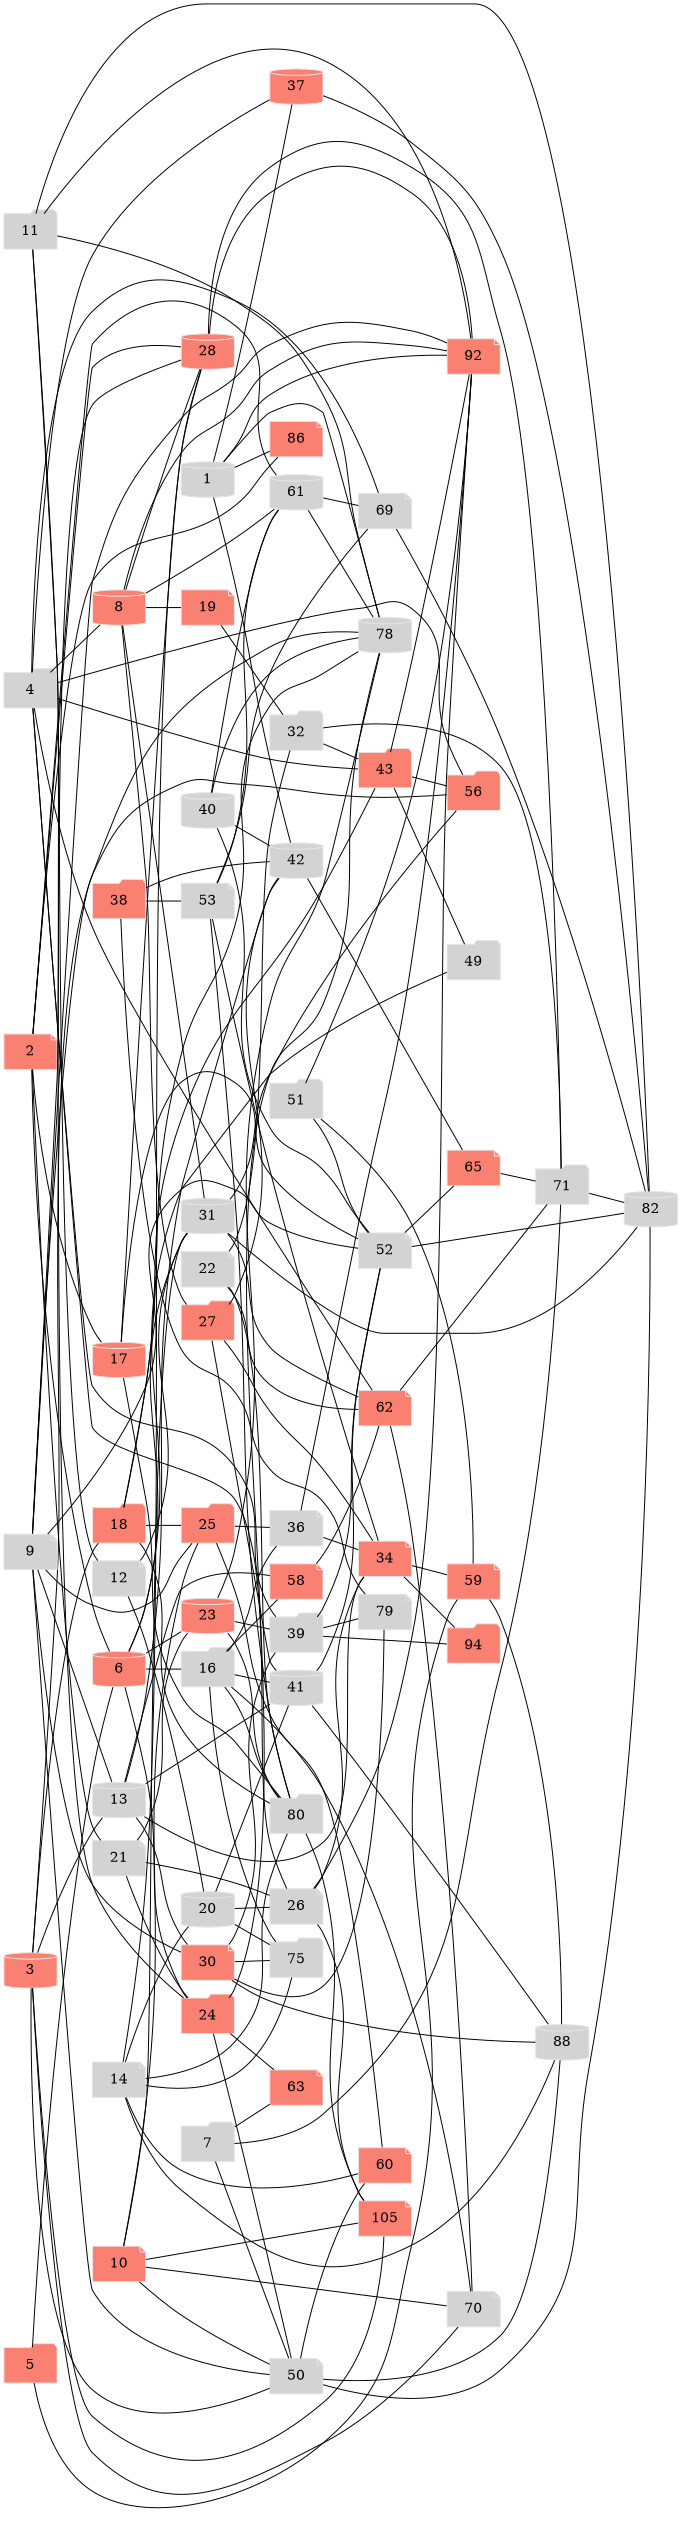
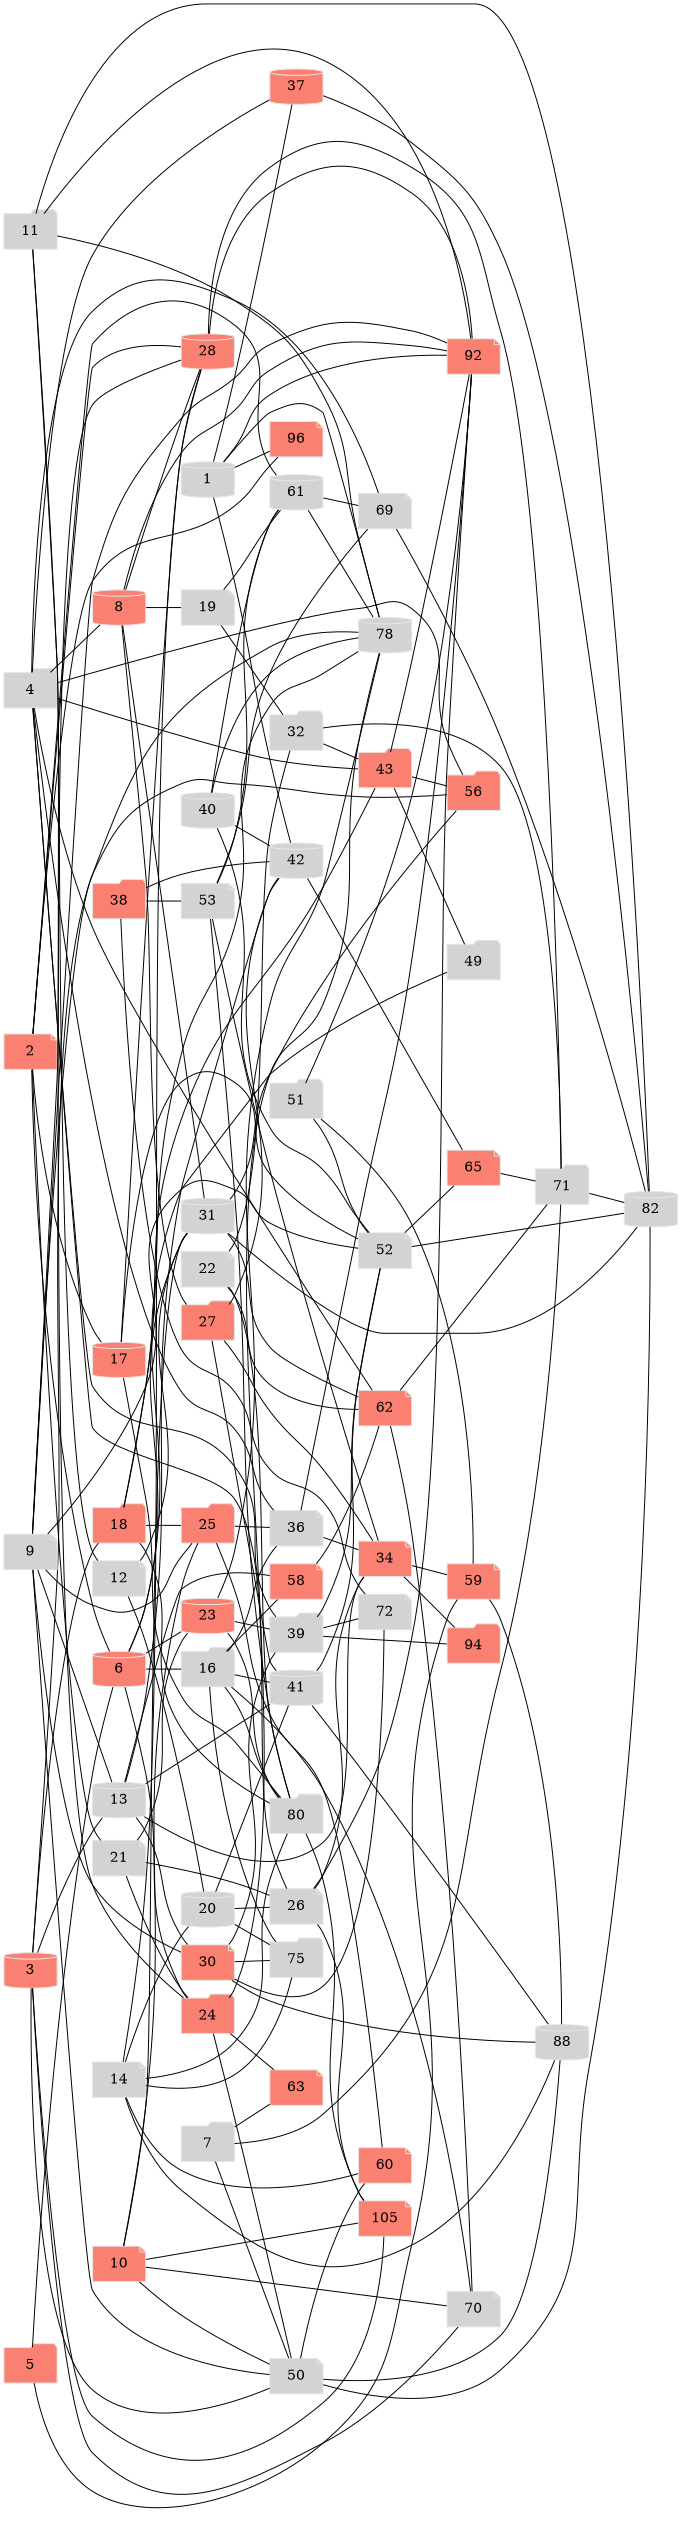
node "86": label "86" -> "96"
edge "61" -- "8": now "61" -- "19"
node "19": fillcolor salmon -> lightgrey
edge "4" -- "36": added
node "79": label "79" -> "72"
